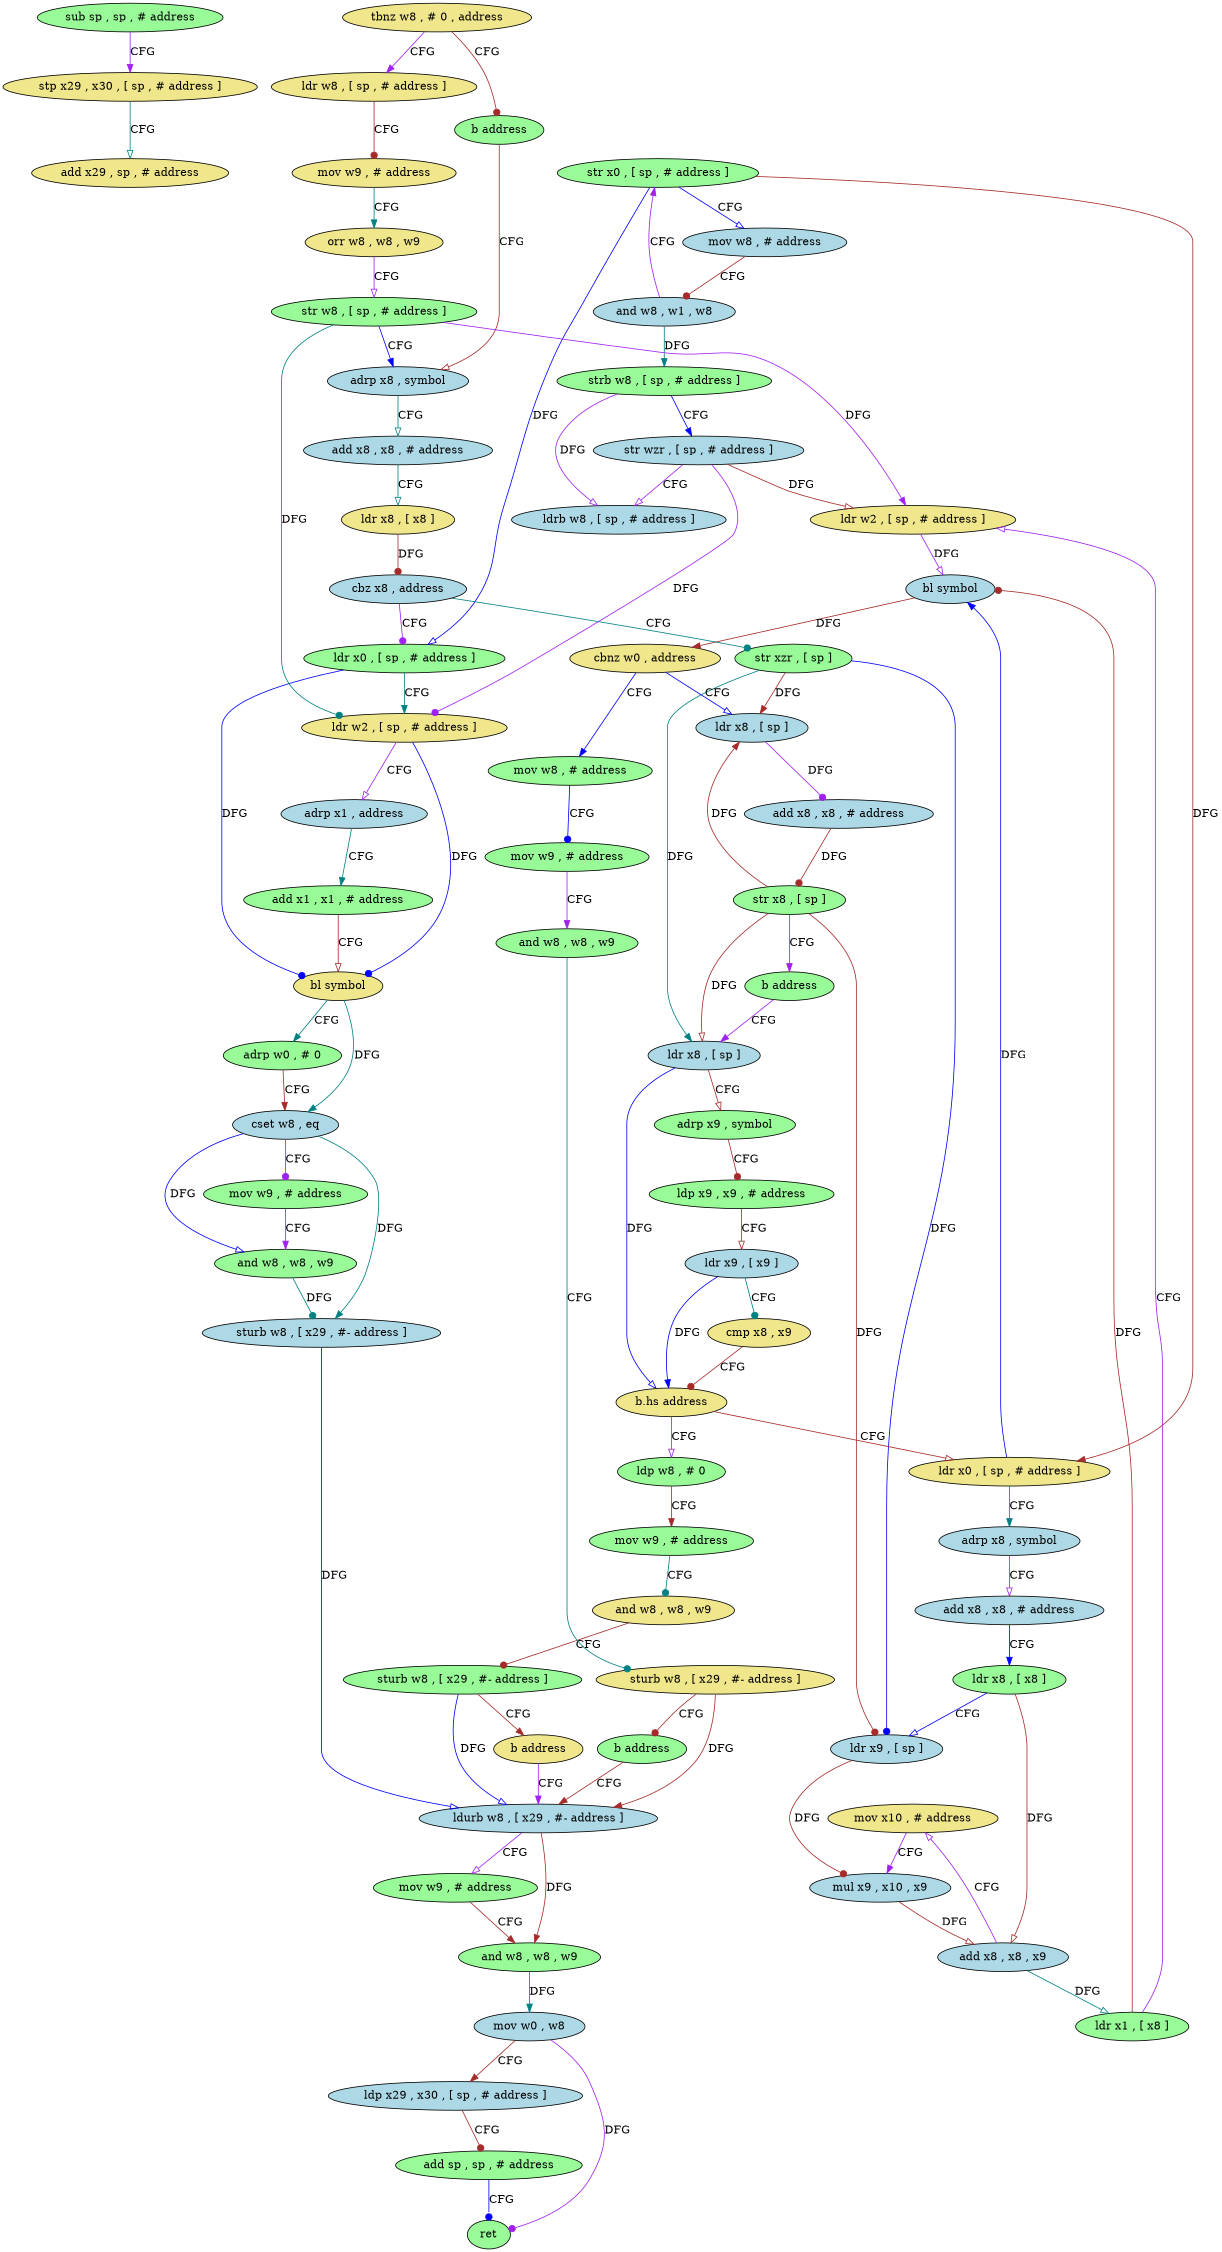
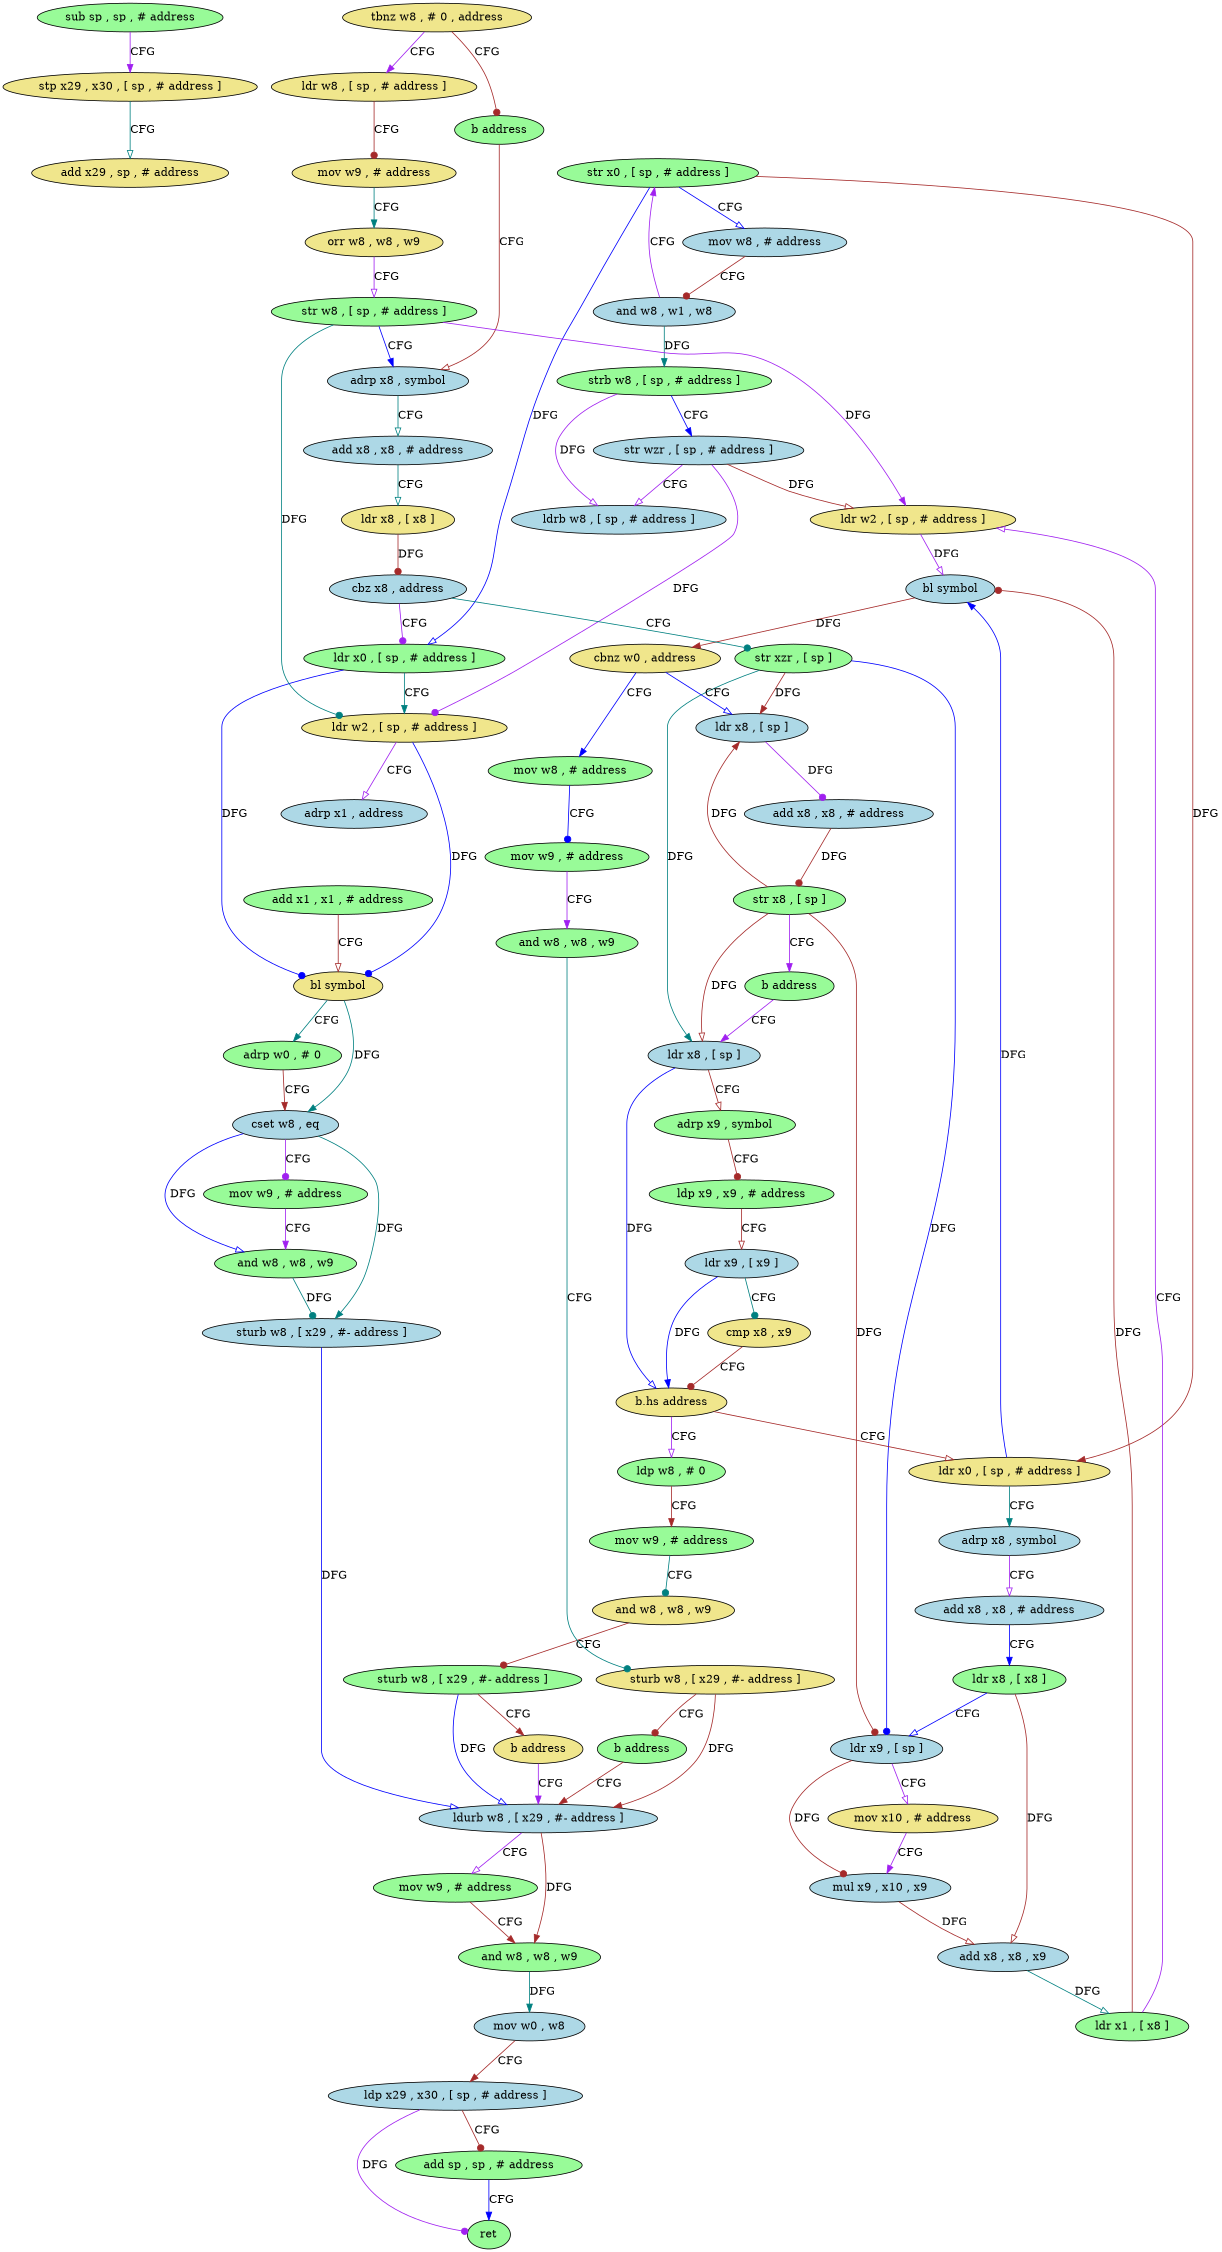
edge "adrp x1 , address" -> "add x1 , x1 , # address": removed, label "CFG"
edge "add x8 , x8 , x9" -> "mov x10 , # address": now "ldr x9 , [ sp ]" -> "mov x10 , # address"
edge "mov w0 , w8" -> "ret": now "ldp x29 , x30 , [ sp , # address ]" -> "ret"
edge "add sp , sp , # address" -> "ret": arrowhead dot -> normal
